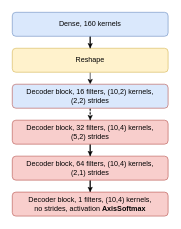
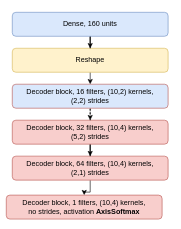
node "Dense, 160 kernels": label "Dense, 160 kernels" -> "Dense, 160 units"
node "Decoder block, 1 filters, (10,4) kernels, no strides, activation AxisSoftmax": moved (90, 204) -> (84, 207)
